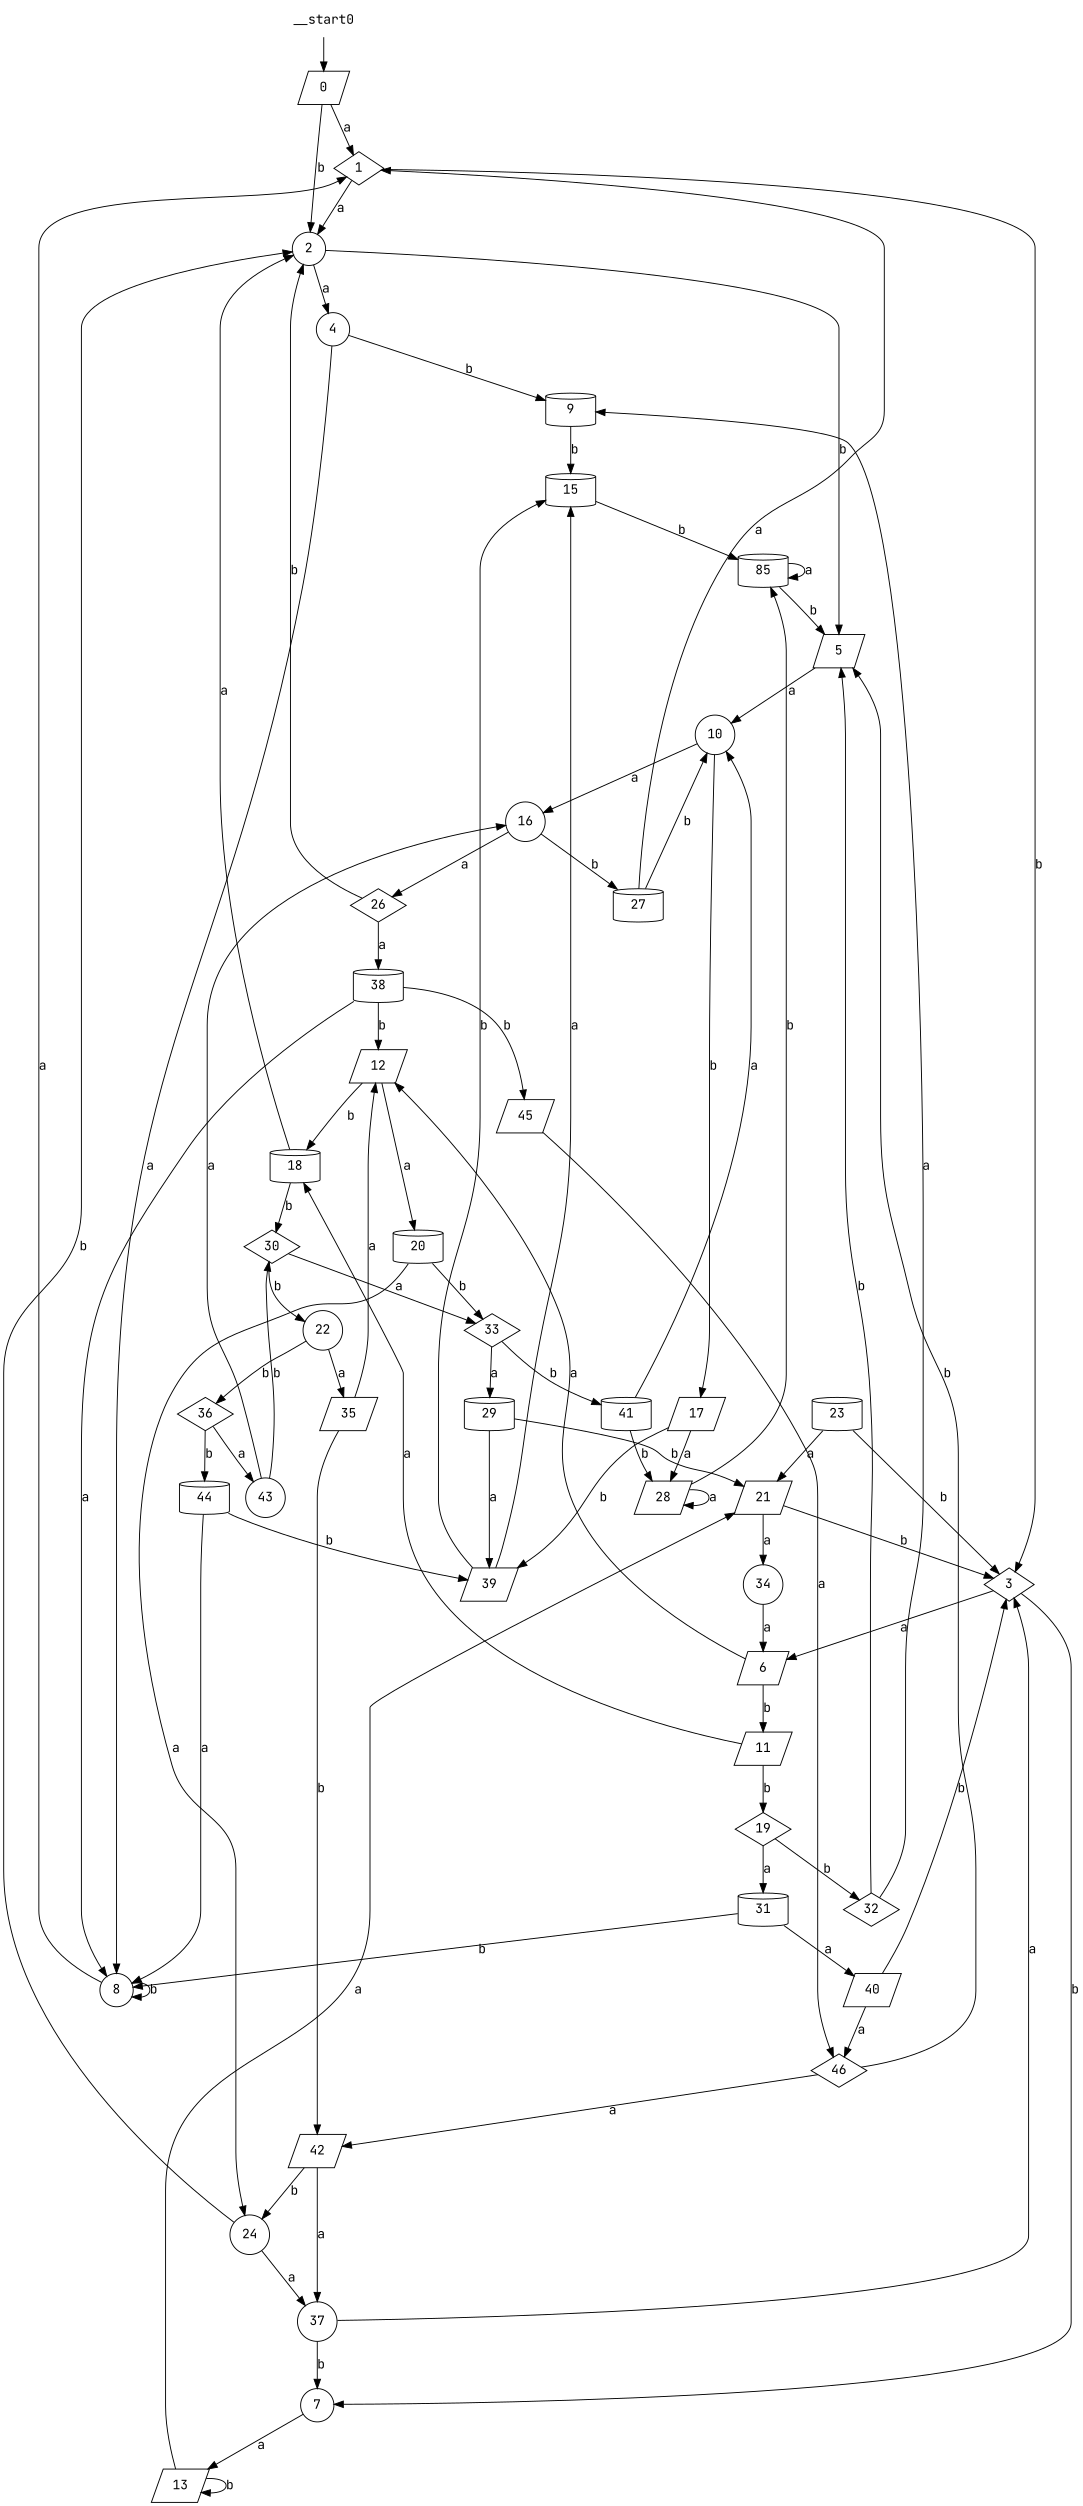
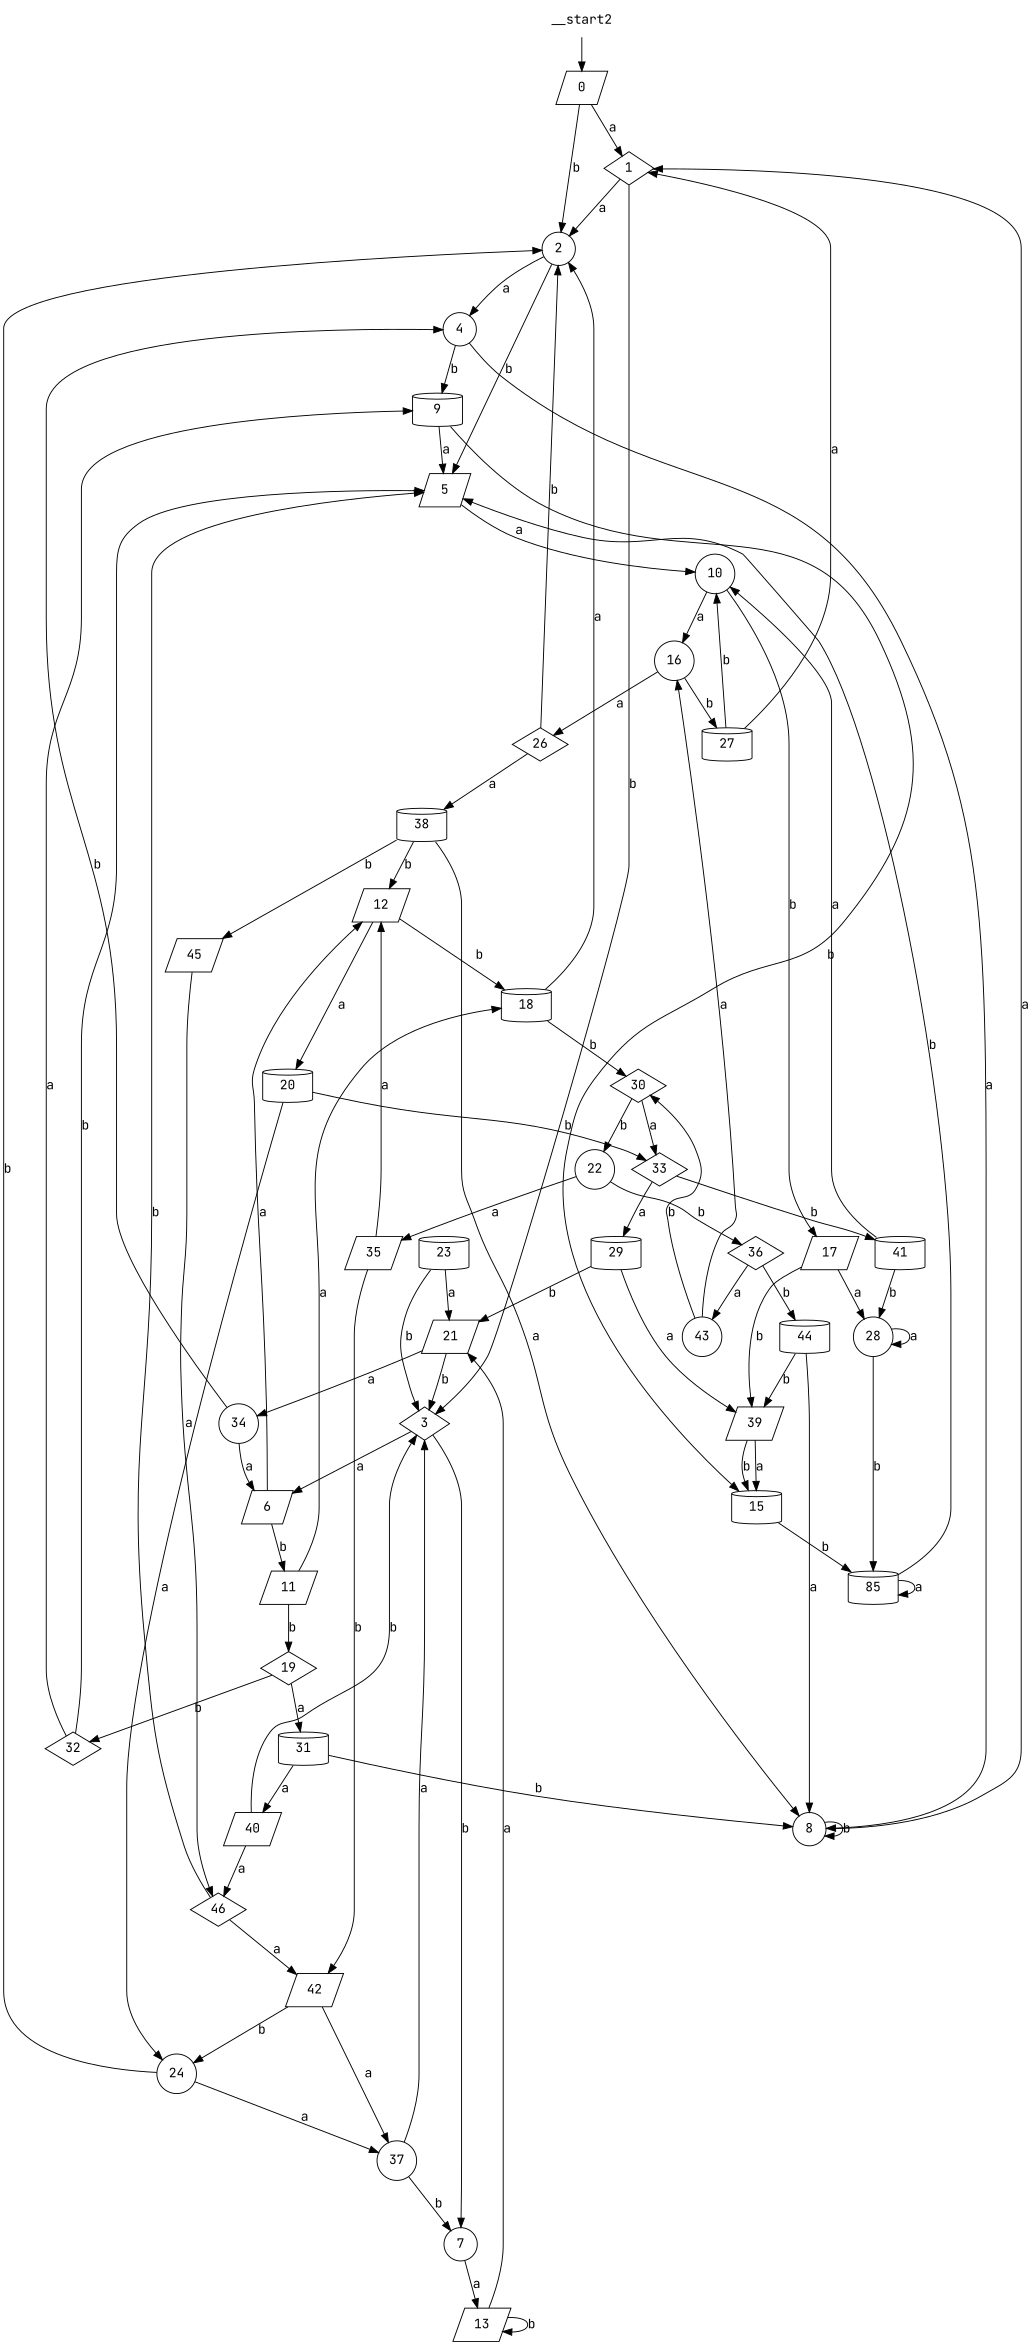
node "__start0": label "__start0" -> "__start2"
edge "9" -> "5": added, label "a"
edge "34" -> "4": added, label "b"
node "28": shape parallelogram -> circle
